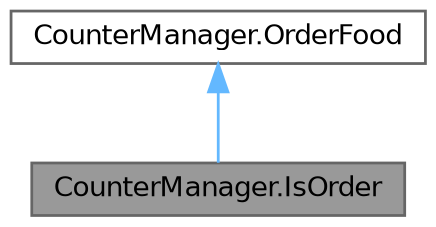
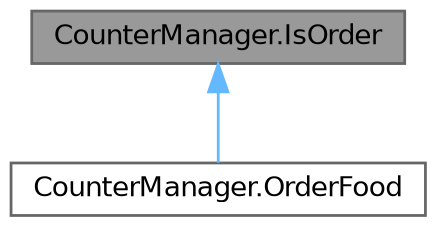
edge "CounterManager.IsOrder" -> "CounterManager.OrderFood": reversed
